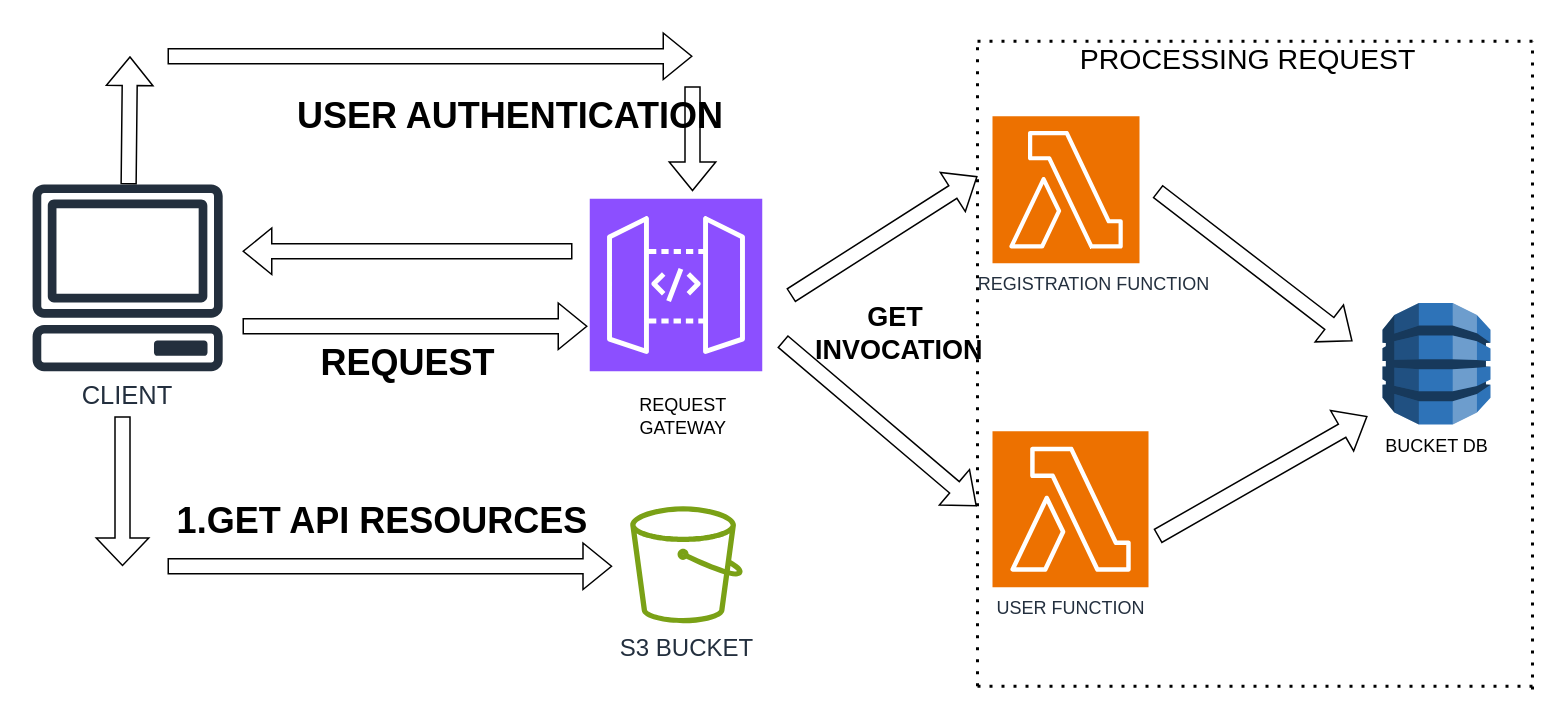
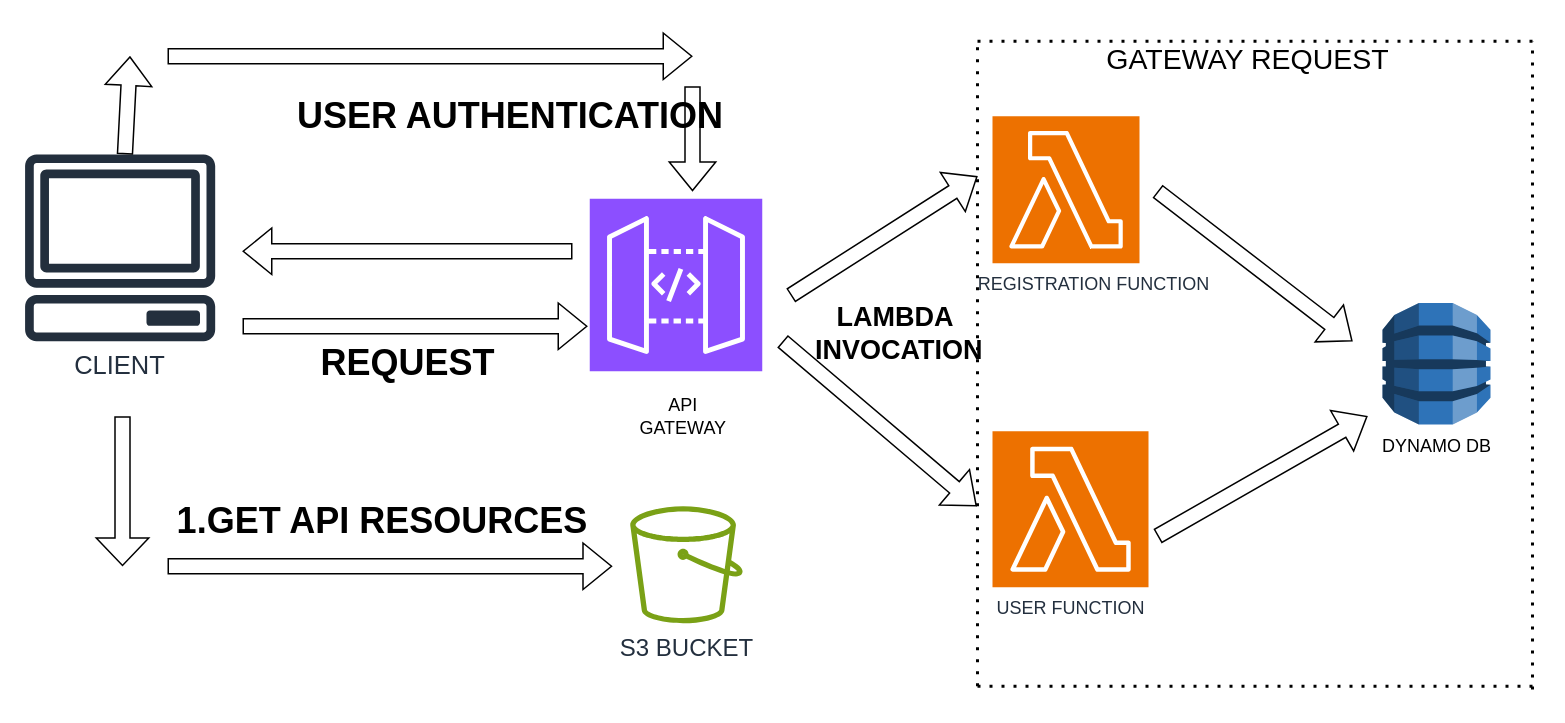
node "PROCESSING REQUEST": label "PROCESSING REQUEST" -> "GATEWAY REQUEST"
node "CLIENT": moved (127, 278) -> (120, 248)
node "GET INVOCATION": label "GET INVOCATION" -> "LAMBDA INVOCATION"
node "REQUEST GATEWAY": label "REQUEST GATEWAY" -> "API GATEWAY"
node "BUCKET DB": label "BUCKET DB" -> "DYNAMO DB"
